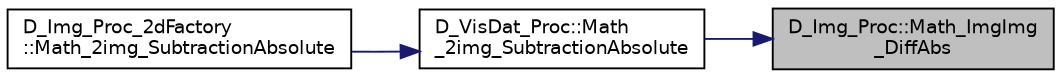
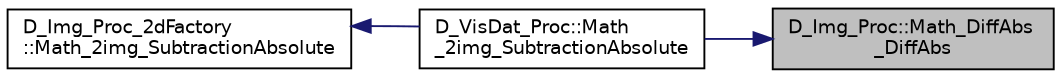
node "D_Img_Proc::Math_ImgImg _DiffAbs": label "D_Img_Proc::Math_ImgImg _DiffAbs" -> "D_Img_Proc::Math_DiffAbs _DiffAbs"
edge "D_Img_Proc_2dFactory ::Math_2img_SubtractionAbsolute" -> "D_VisDat_Proc::Math _2img_SubtractionAbsolute": reversed
